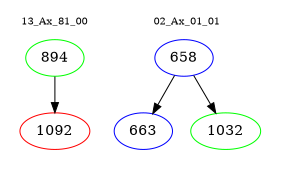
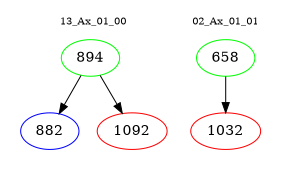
cluster "13_Ax_81_00": label "13_Ax_81_00" -> "13_Ax_01_00"
node "658": color blue -> green
node "882": added
node "663": removed
node "1032": color green -> red
